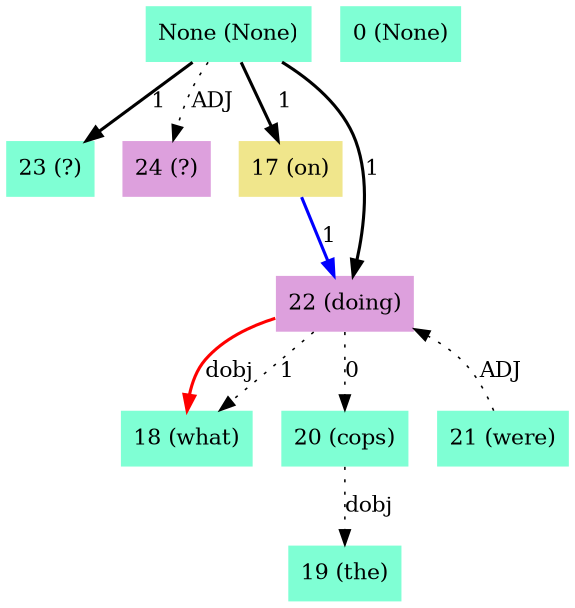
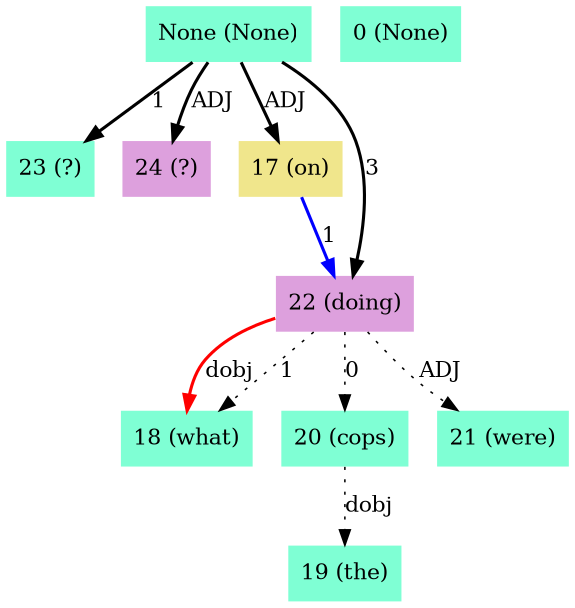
edge "None (None)" -> "24 (?)": style dotted -> bold
edge "None (None)" -> "17 (on)": label "1" -> "ADJ"
edge "None (None)" -> "22 (doing)": label "1" -> "3"
edge "21 (were)" -> "22 (doing)": reversed
